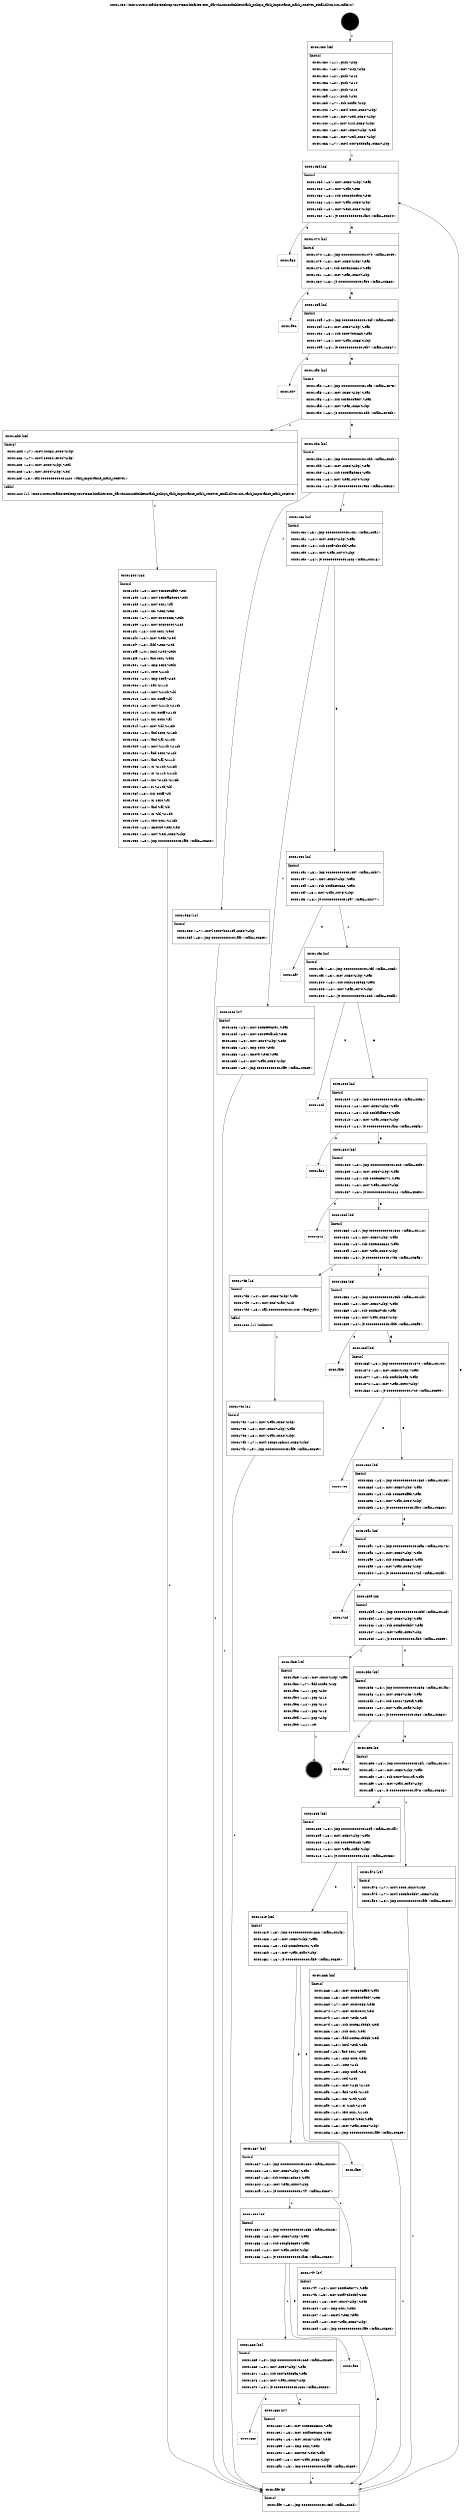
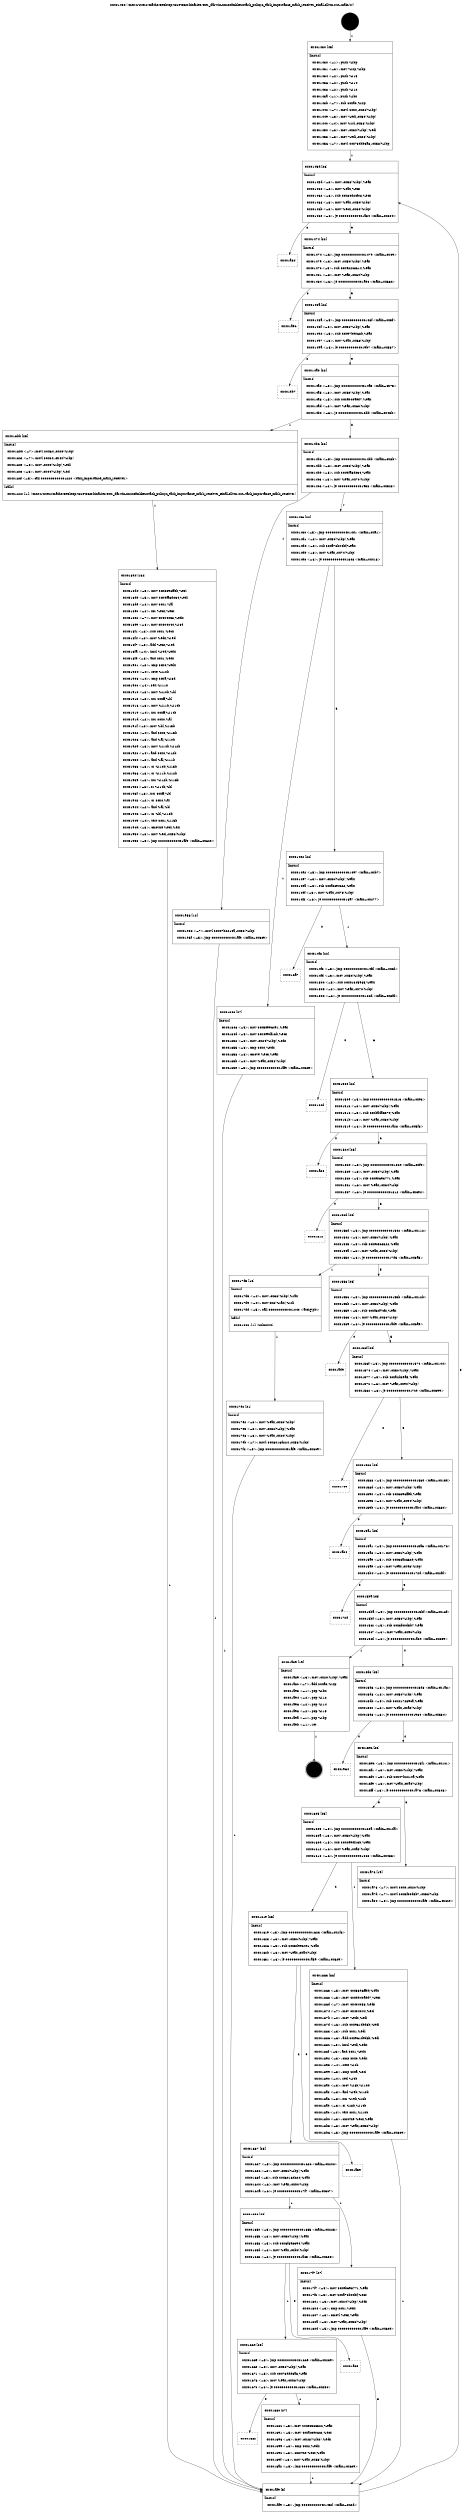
edge "0x4015ec [25]" -> "0x401a76 [19]": label " 1" -> " 8"
edge "0x401a76 [19]" -> "0x401af9 [5]": removed, label "1"
